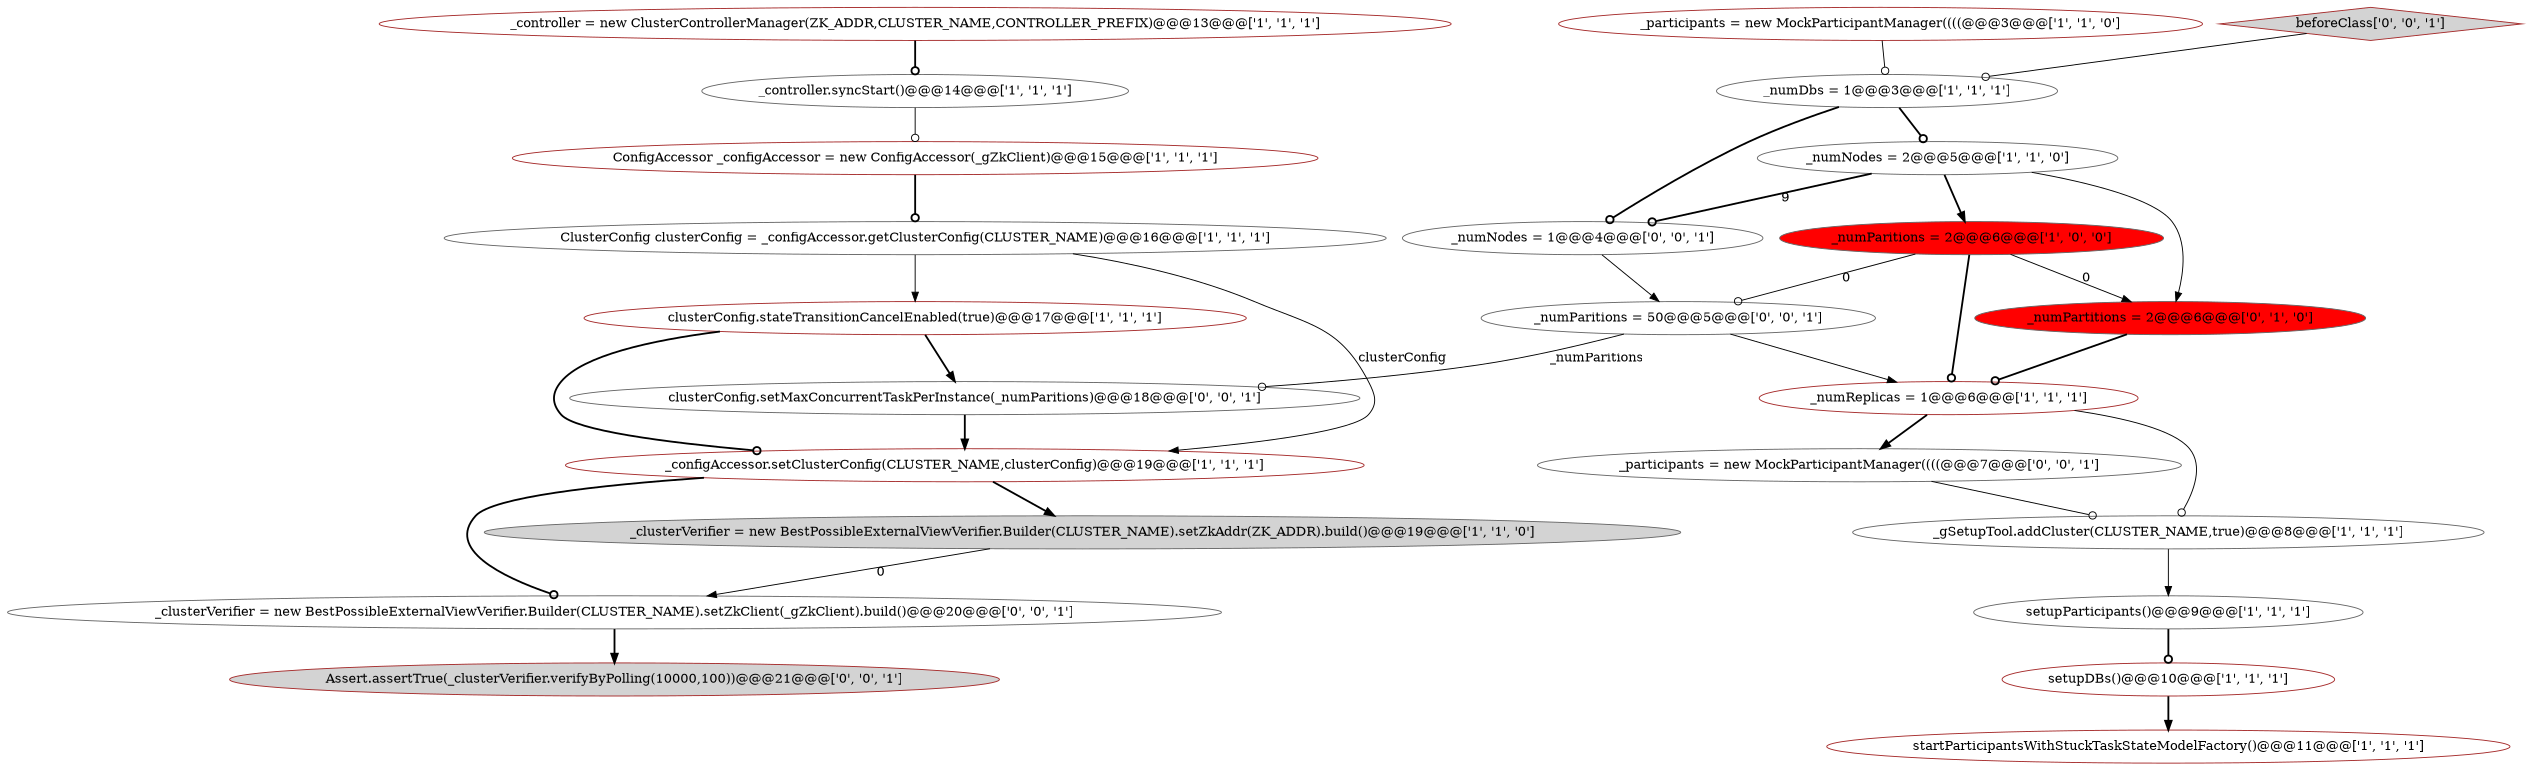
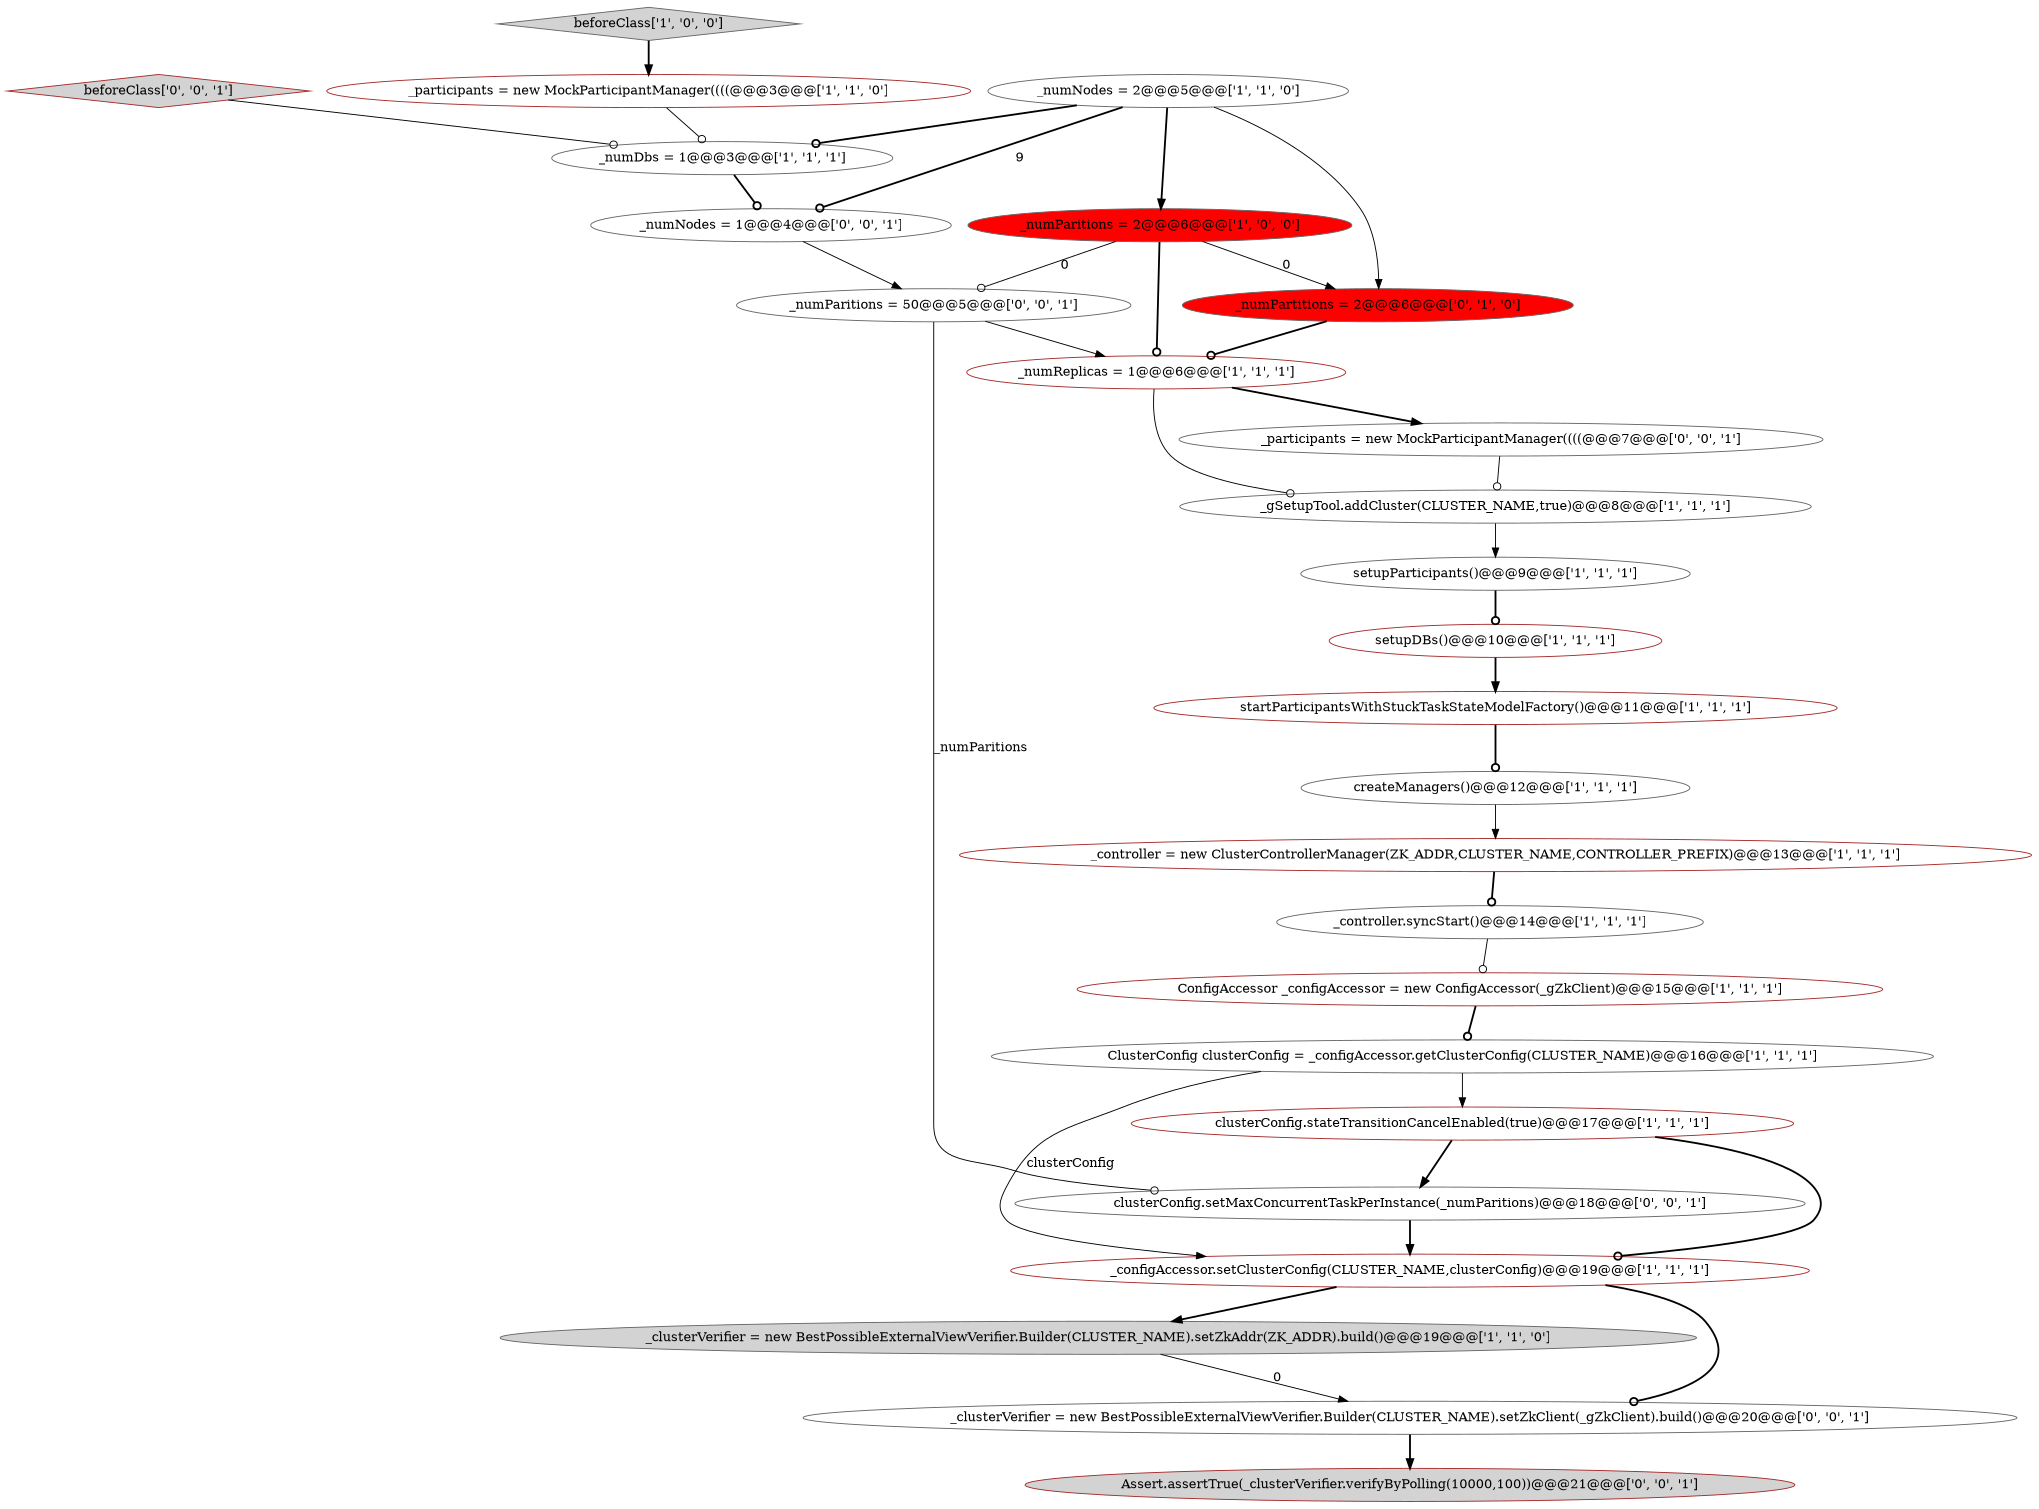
node "beforeClass['1', '0', '0']": added
edge "_numDbs = 1@@@3@@@['1', '1', '1']" -> "_numNodes = 2@@@5@@@['1', '1', '0']": reversed
node "createManagers()@@@12@@@['1', '1', '1']": added
